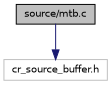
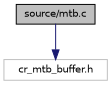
node "cr_source_buffer.h": label "cr_source_buffer.h" -> "cr_mtb_buffer.h"
